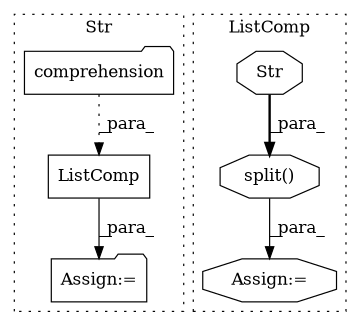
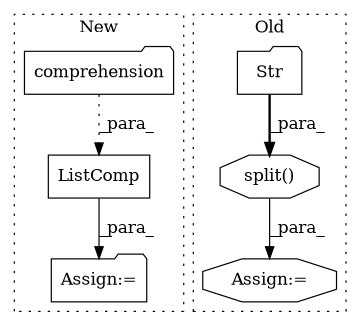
cluster "Str": label "Str" -> "New"
cluster "ListComp": label "ListComp" -> "Old"
node "Str": shape octagon -> folder
